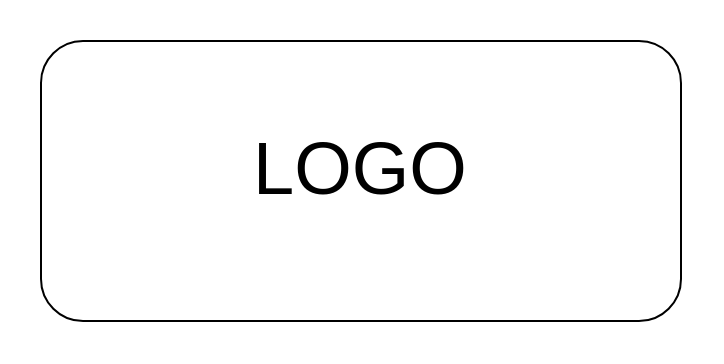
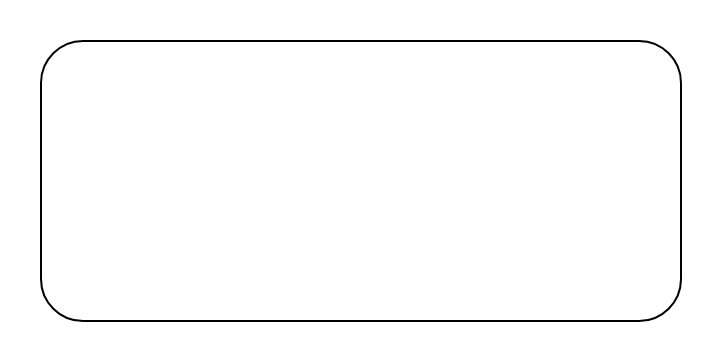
node "LOGO": removed
